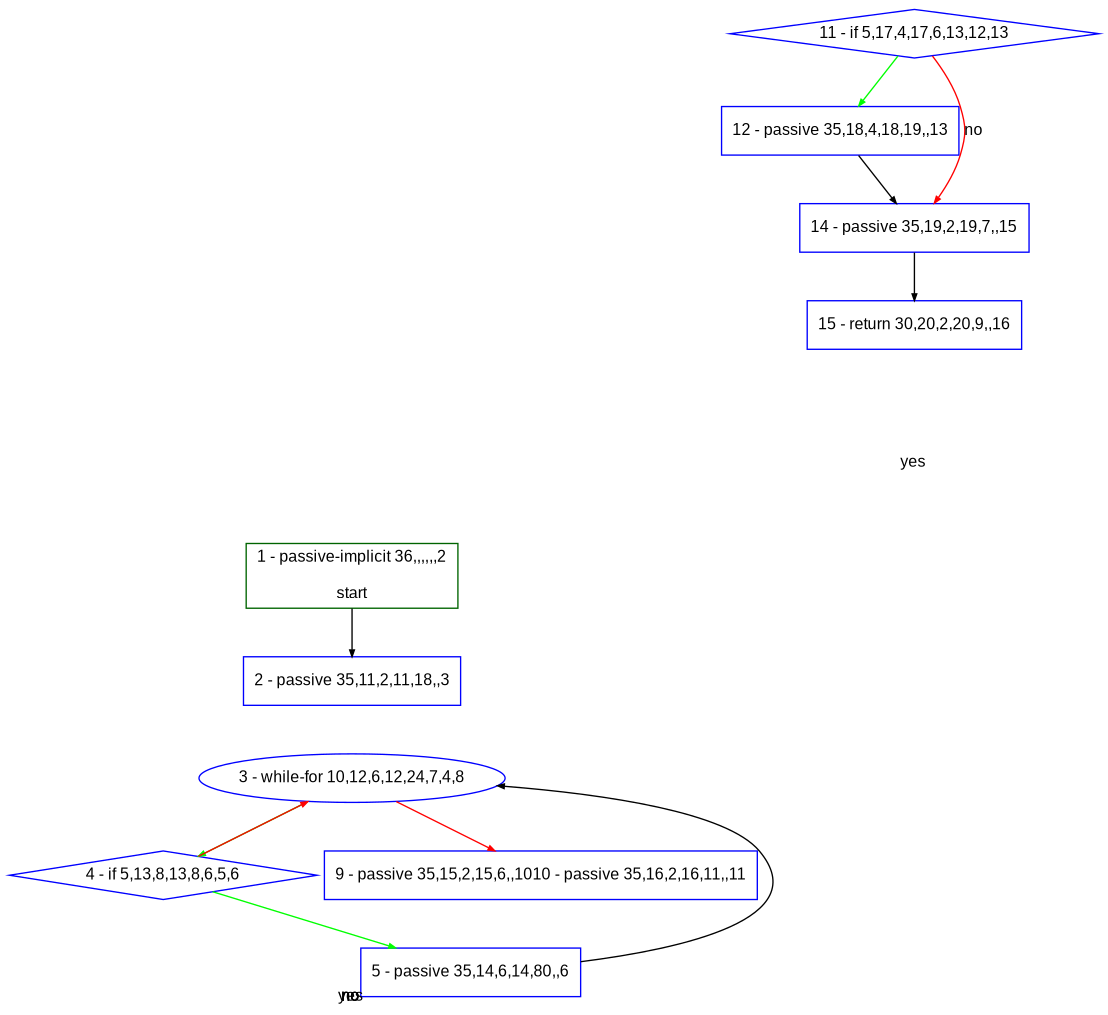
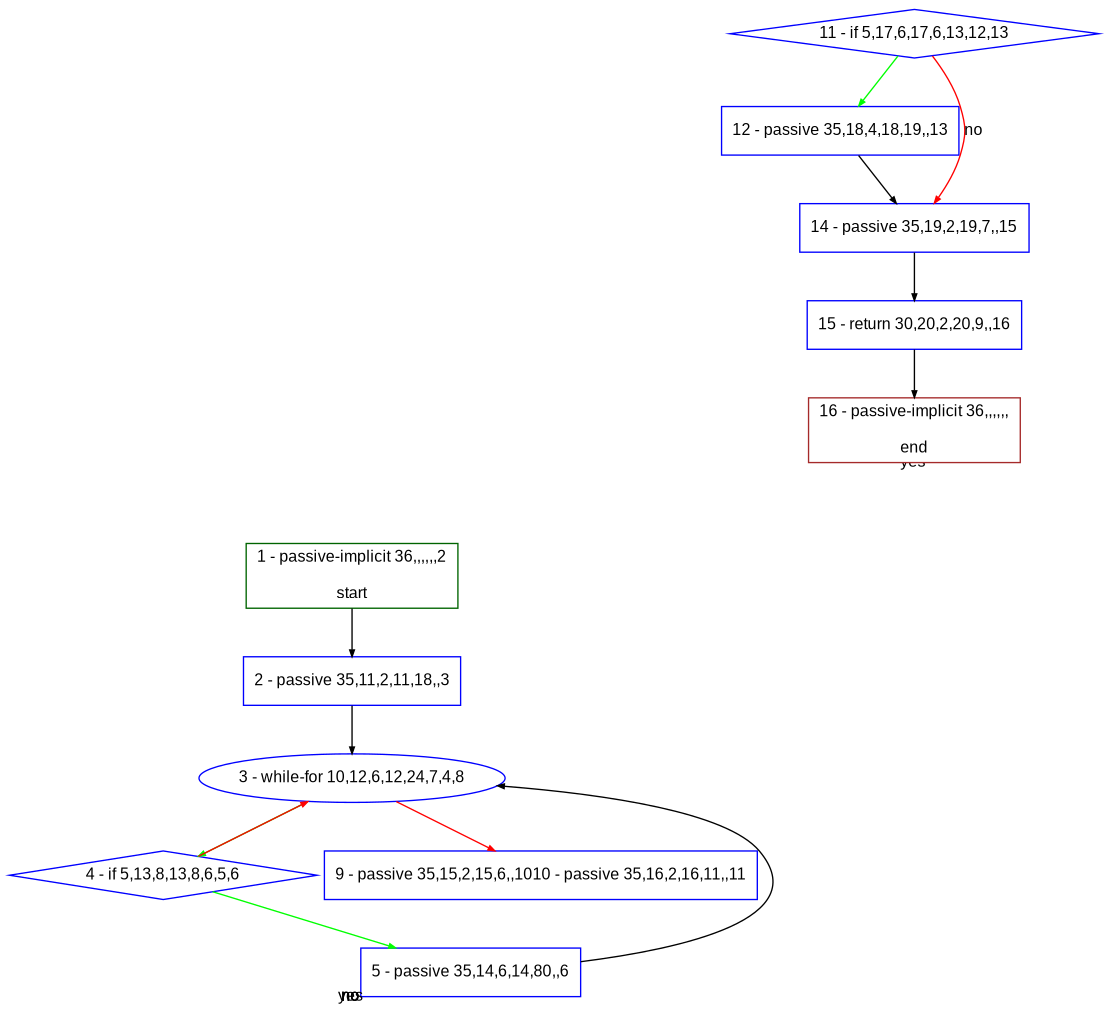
node "11 - if 5,17,4,17,6,13,12,13": label "11 - if 5,17,4,17,6,13,12,13" -> "11 - if 5,17,6,17,6,13,12,13"
node "16 - passive-implicit 36,,,,,, end": added
edge "2 - passive 35,11,2,11,18,,3" -> "3 - while-for 10,12,6,12,24,7,4,8": added
